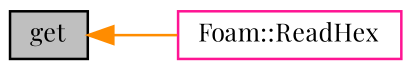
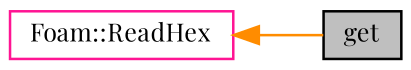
edge "Foam::ReadHex" -> "get": reversed
